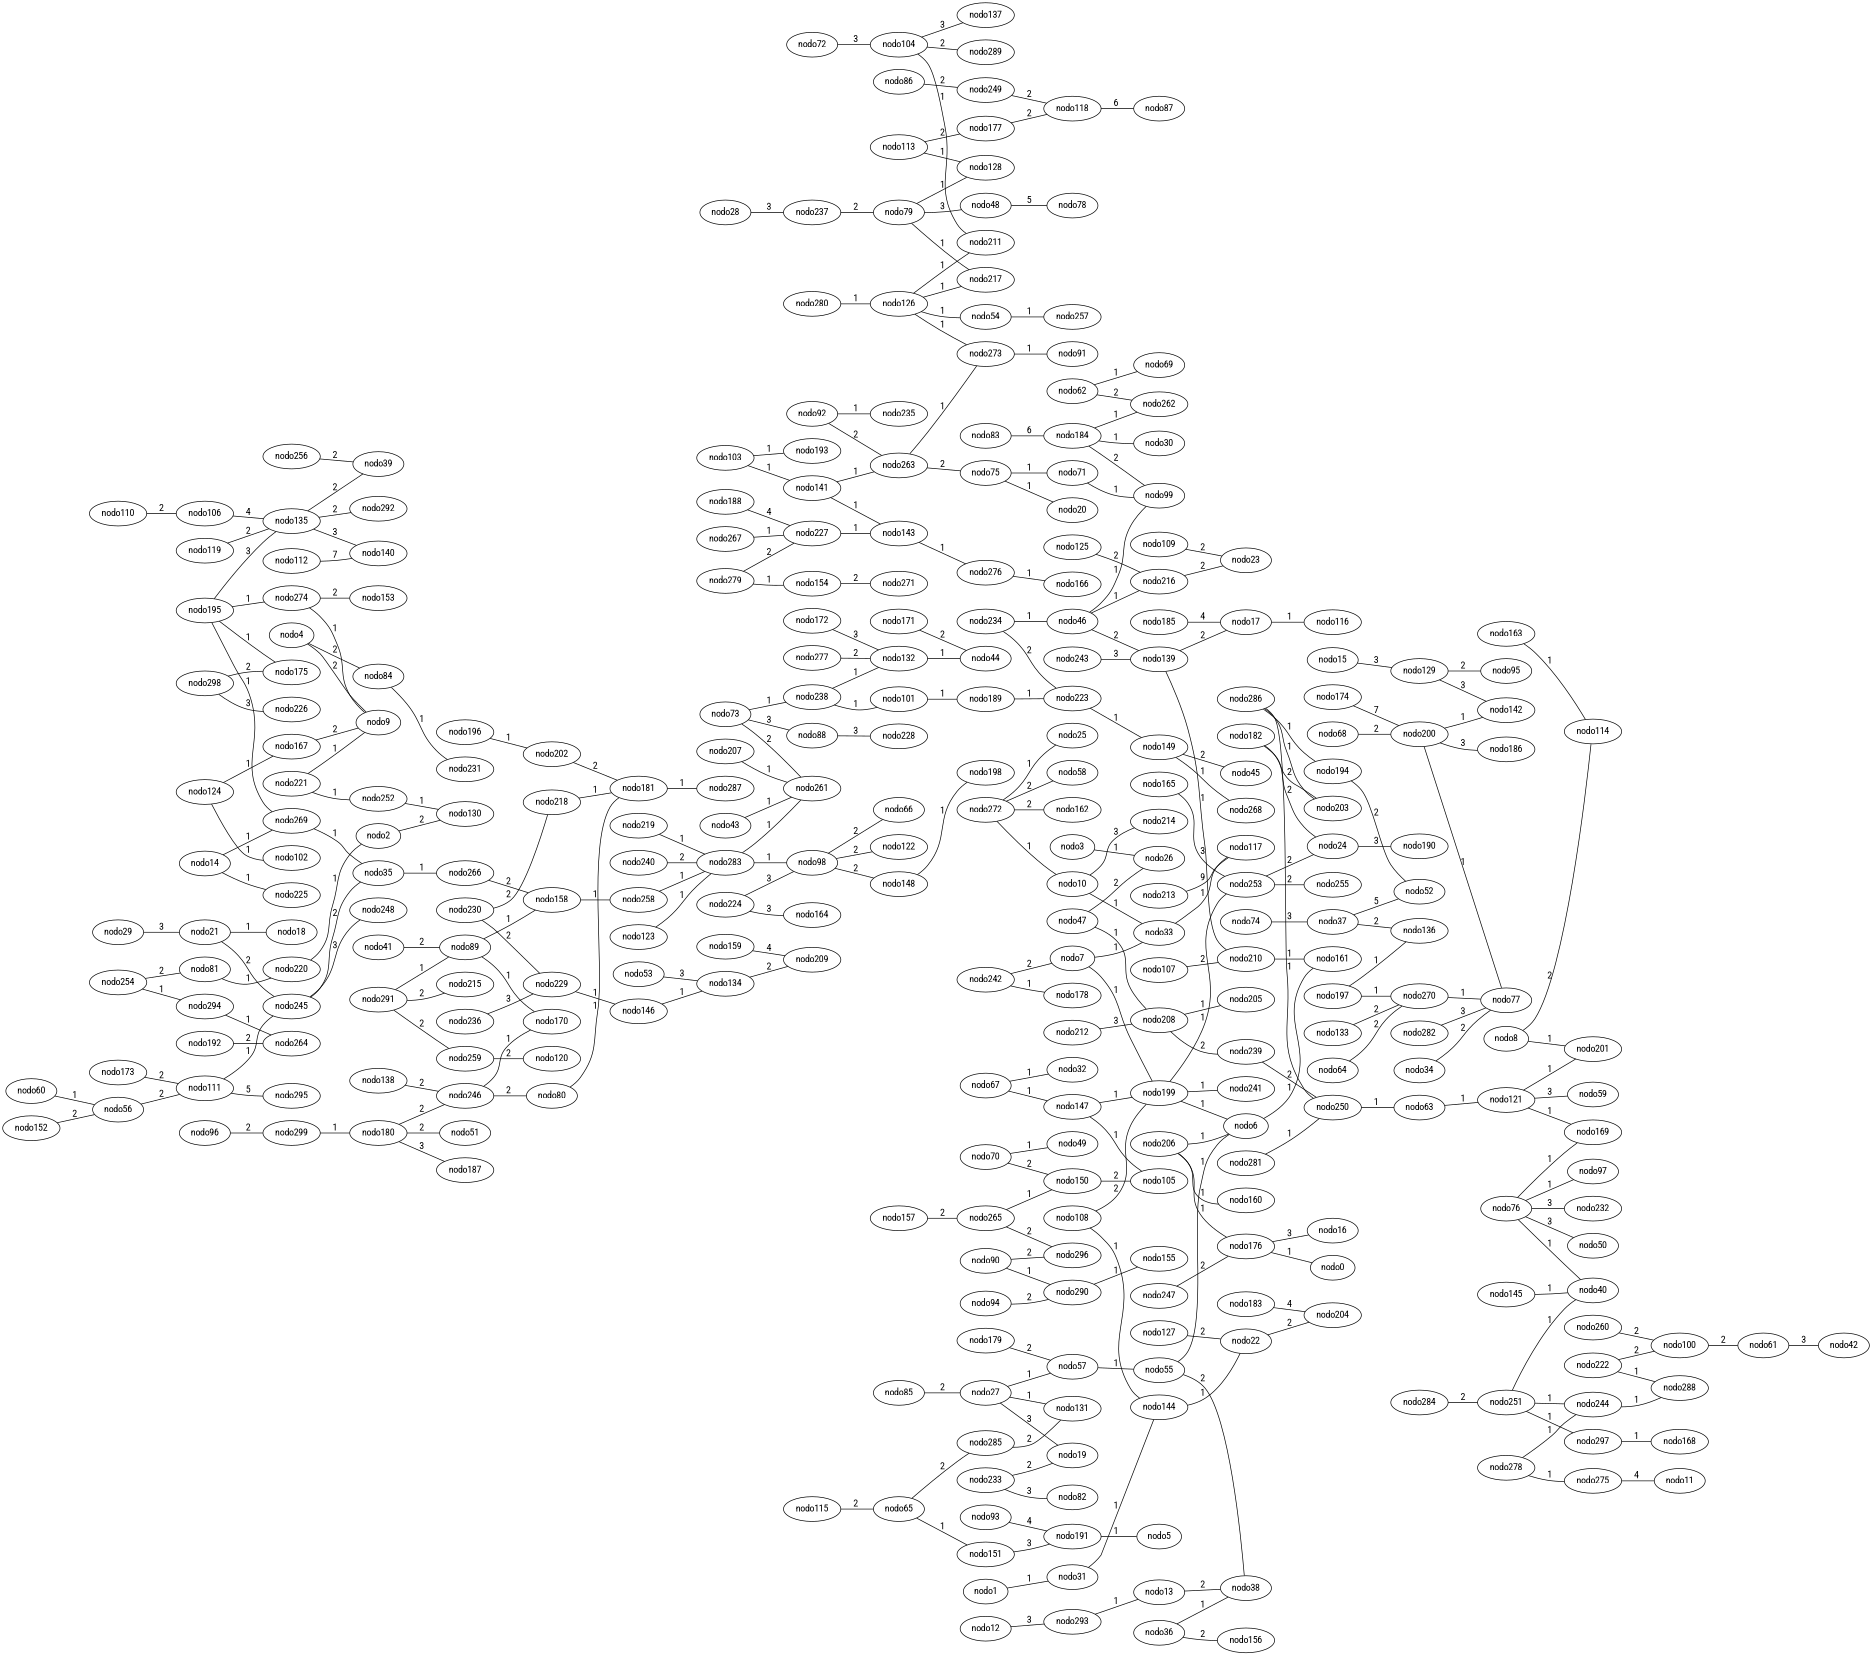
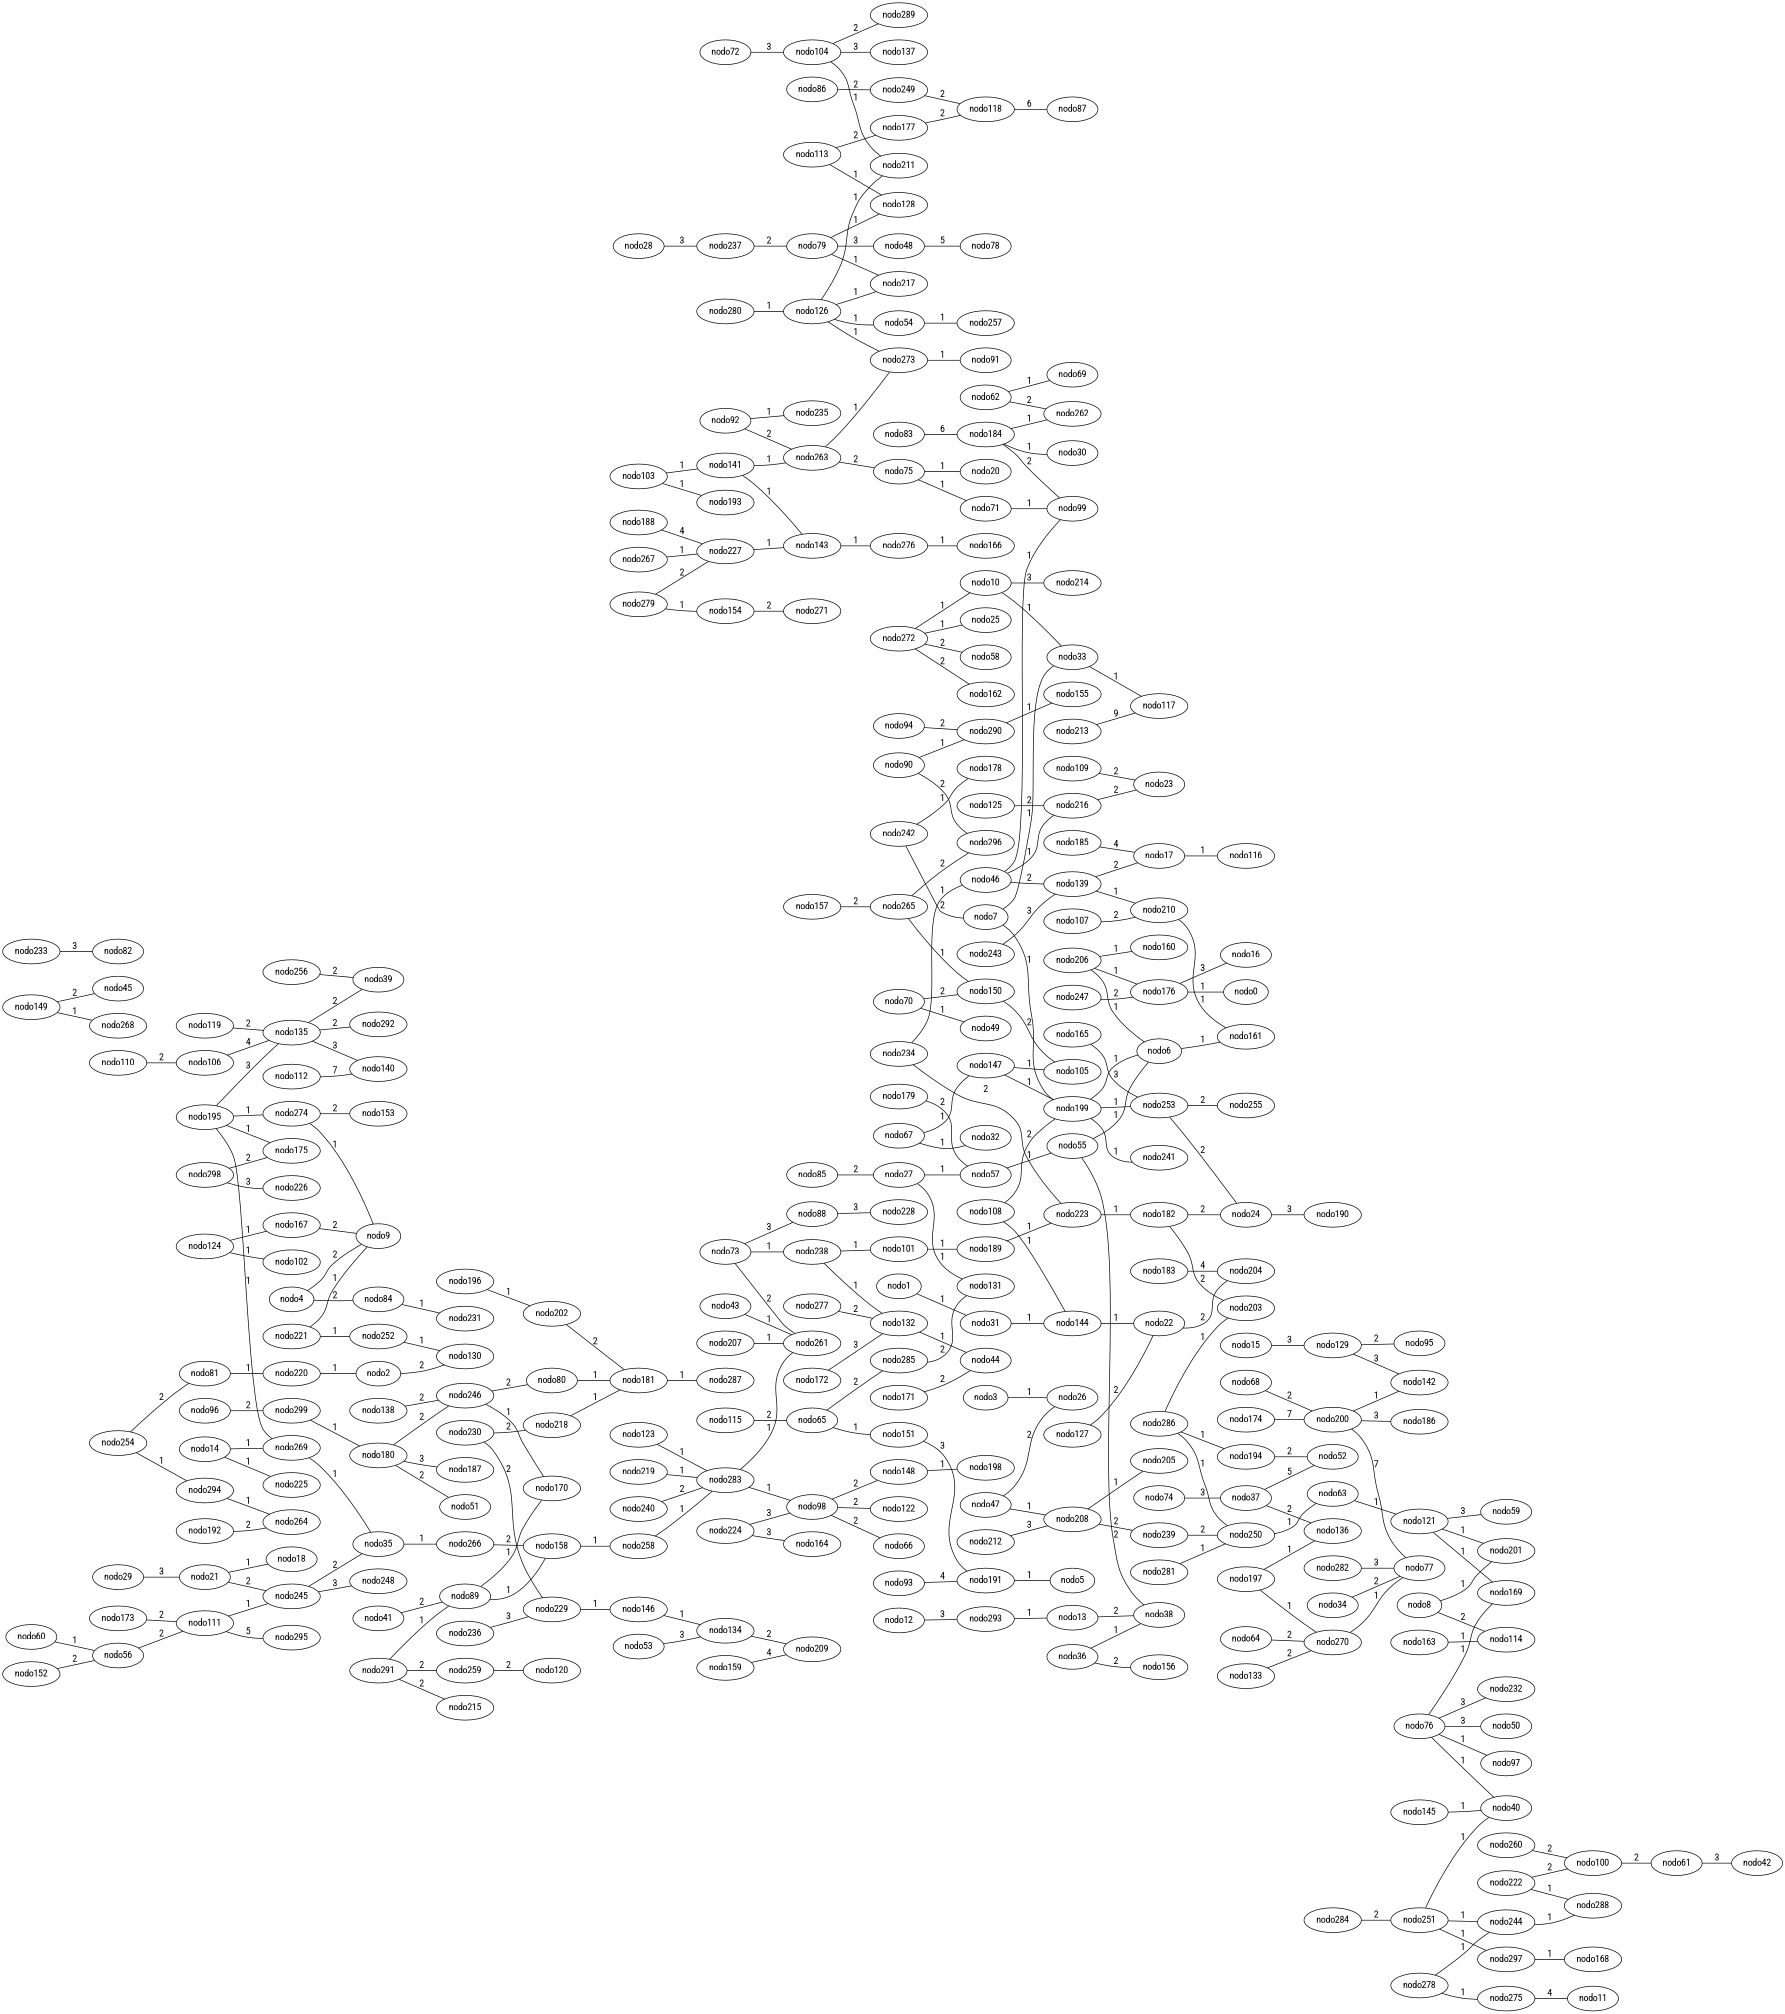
edge "nodo223" -- "nodo149": now "nodo223" -- "nodo182"
edge "nodo200" -- "nodo77": label "1" -> "7"
node "nodo19": removed
